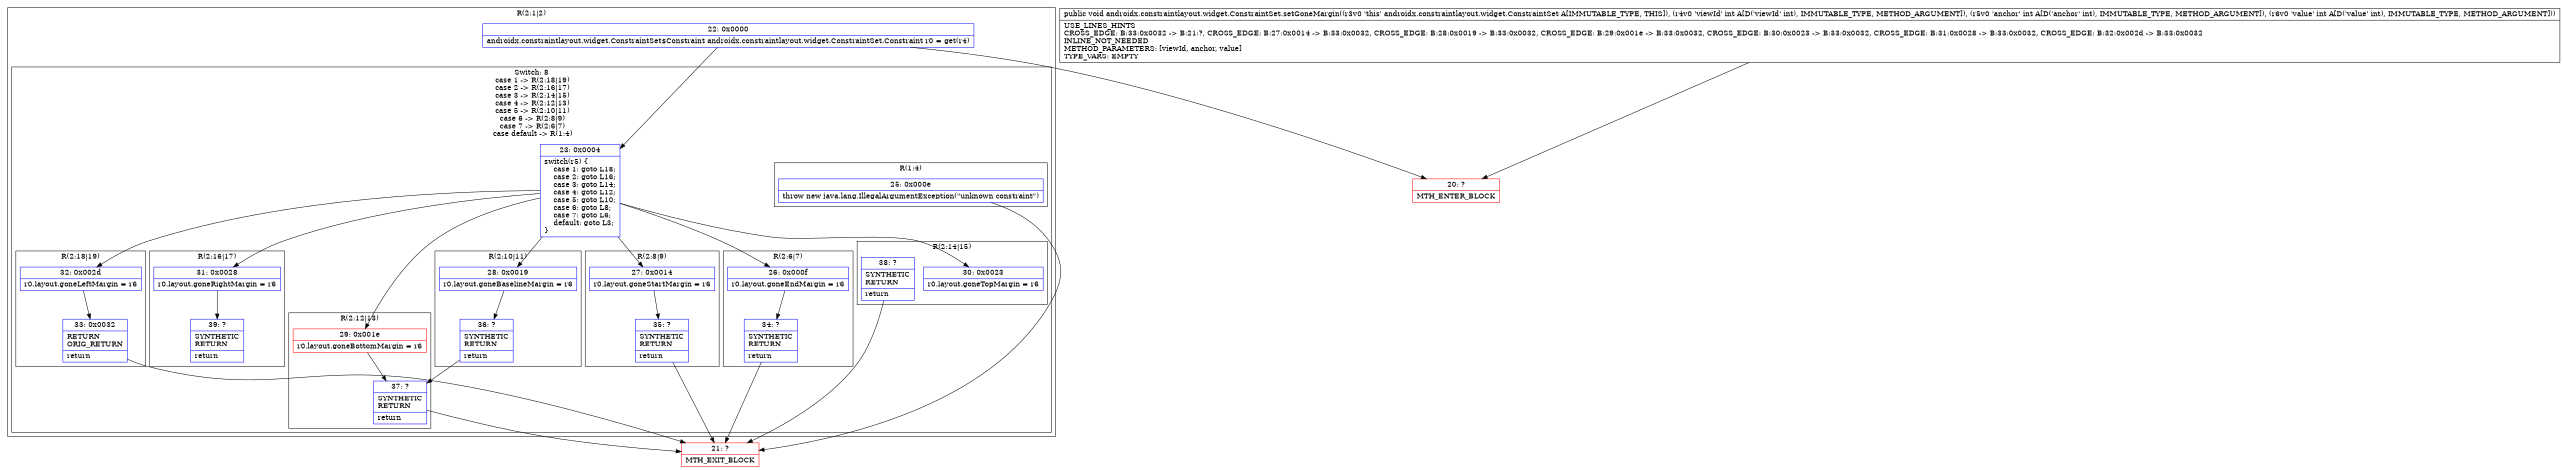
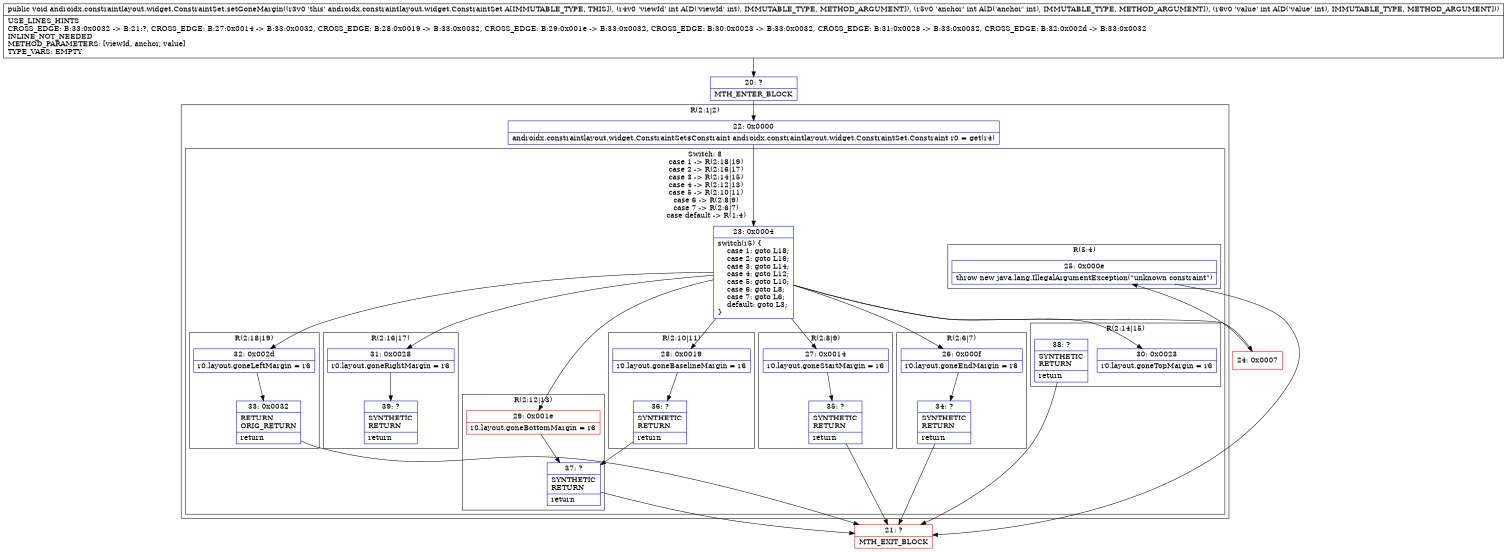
edge "22: 0x0000" -> "20: ?": reversed
cluster "R(1:4)": label "R(1:4)" -> "R(5:4)"
node "20: ?": color red -> blue
node "24: 0x0007": added
